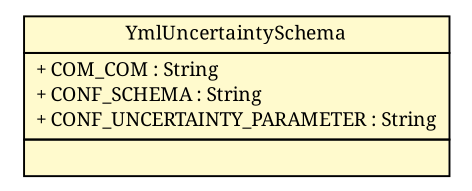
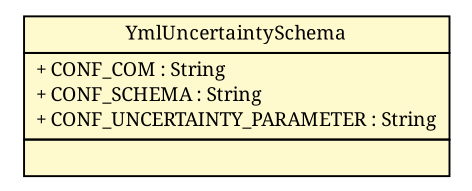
node "YmlUncertaintySchema": text "+ COM_COM : String" -> "+ CONF_COM : String"
